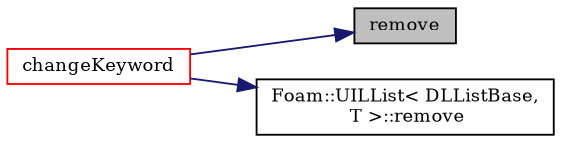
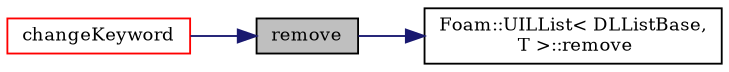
edge "changeKeyword" -> "Foam::UILList< DLListBase, T >::remove": now "remove" -> "Foam::UILList< DLListBase, T >::remove"
